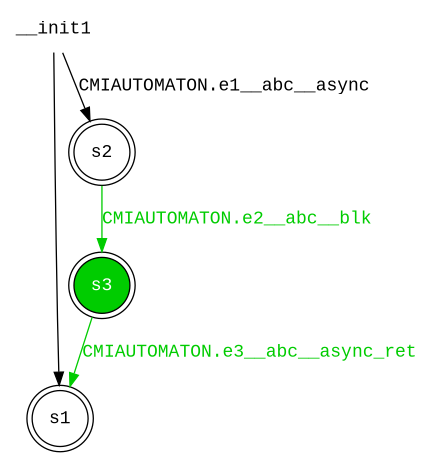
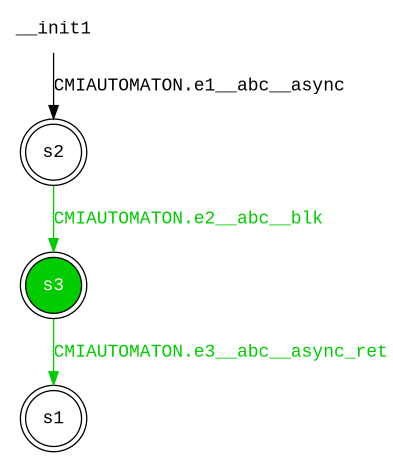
edge "__init1" -> "s1": removed
